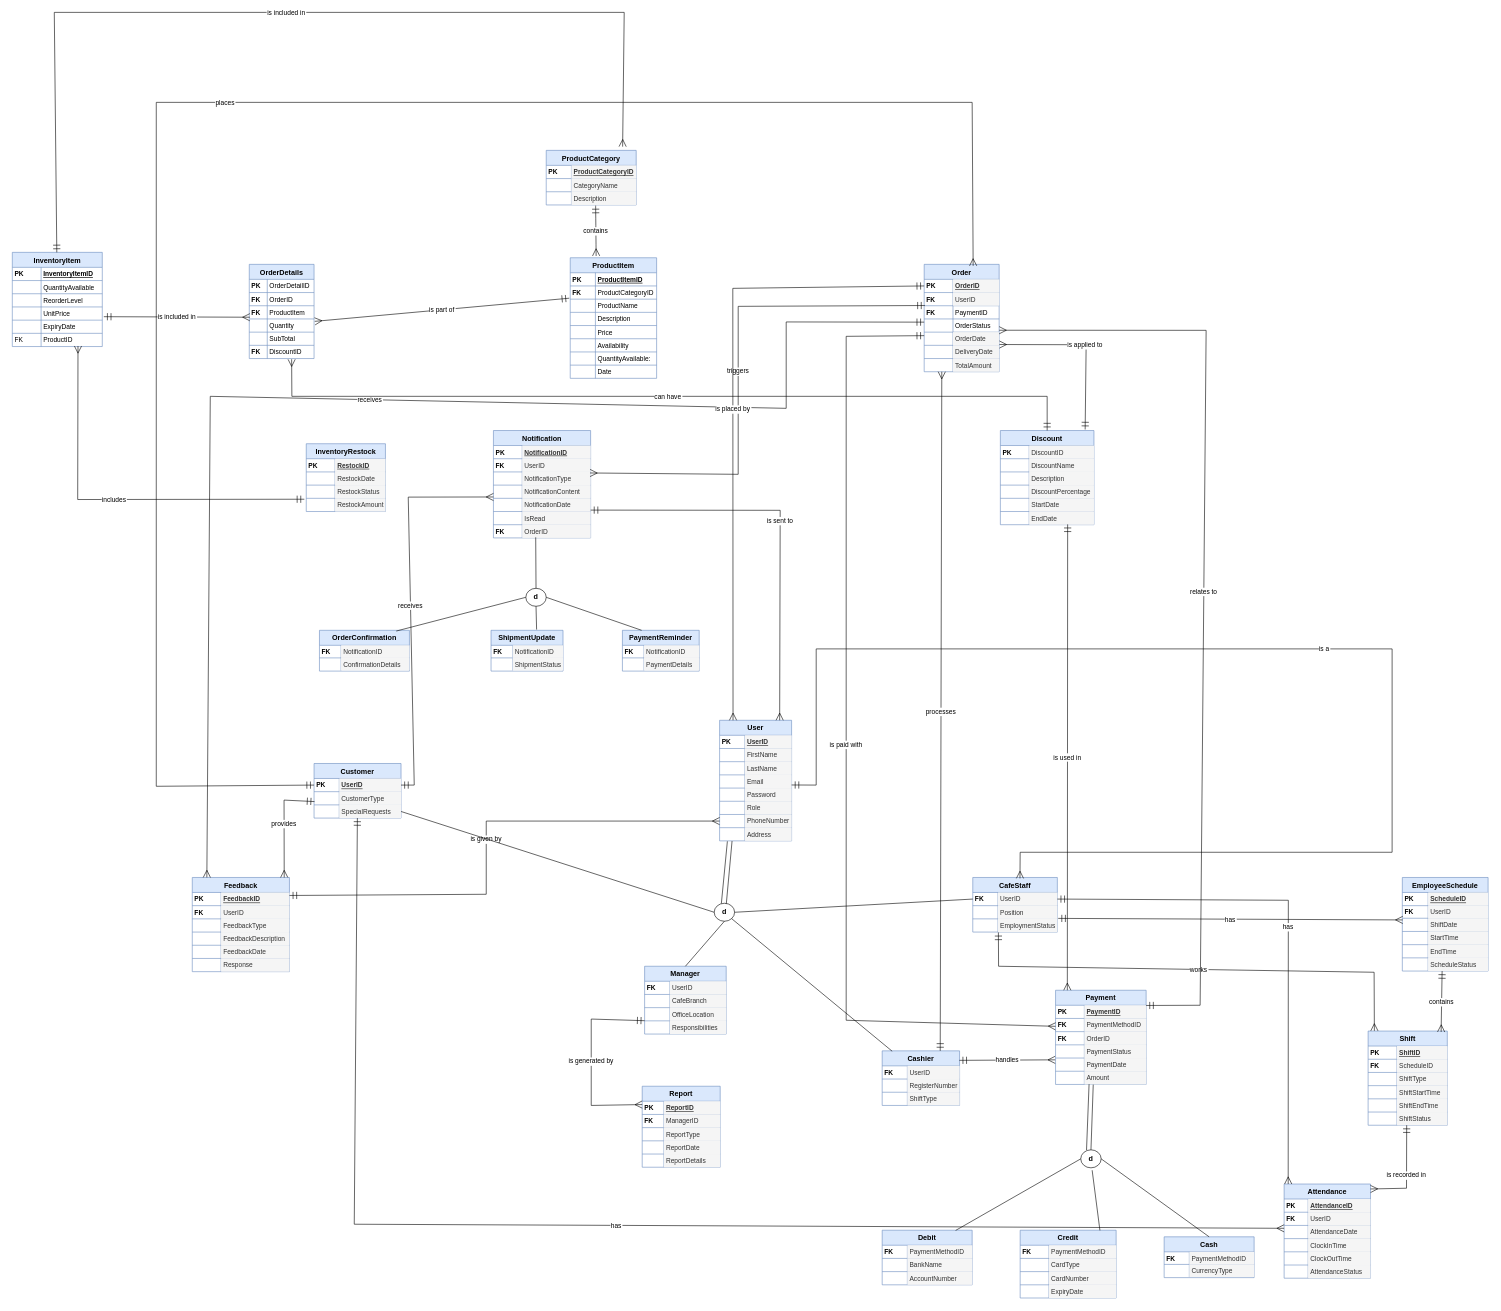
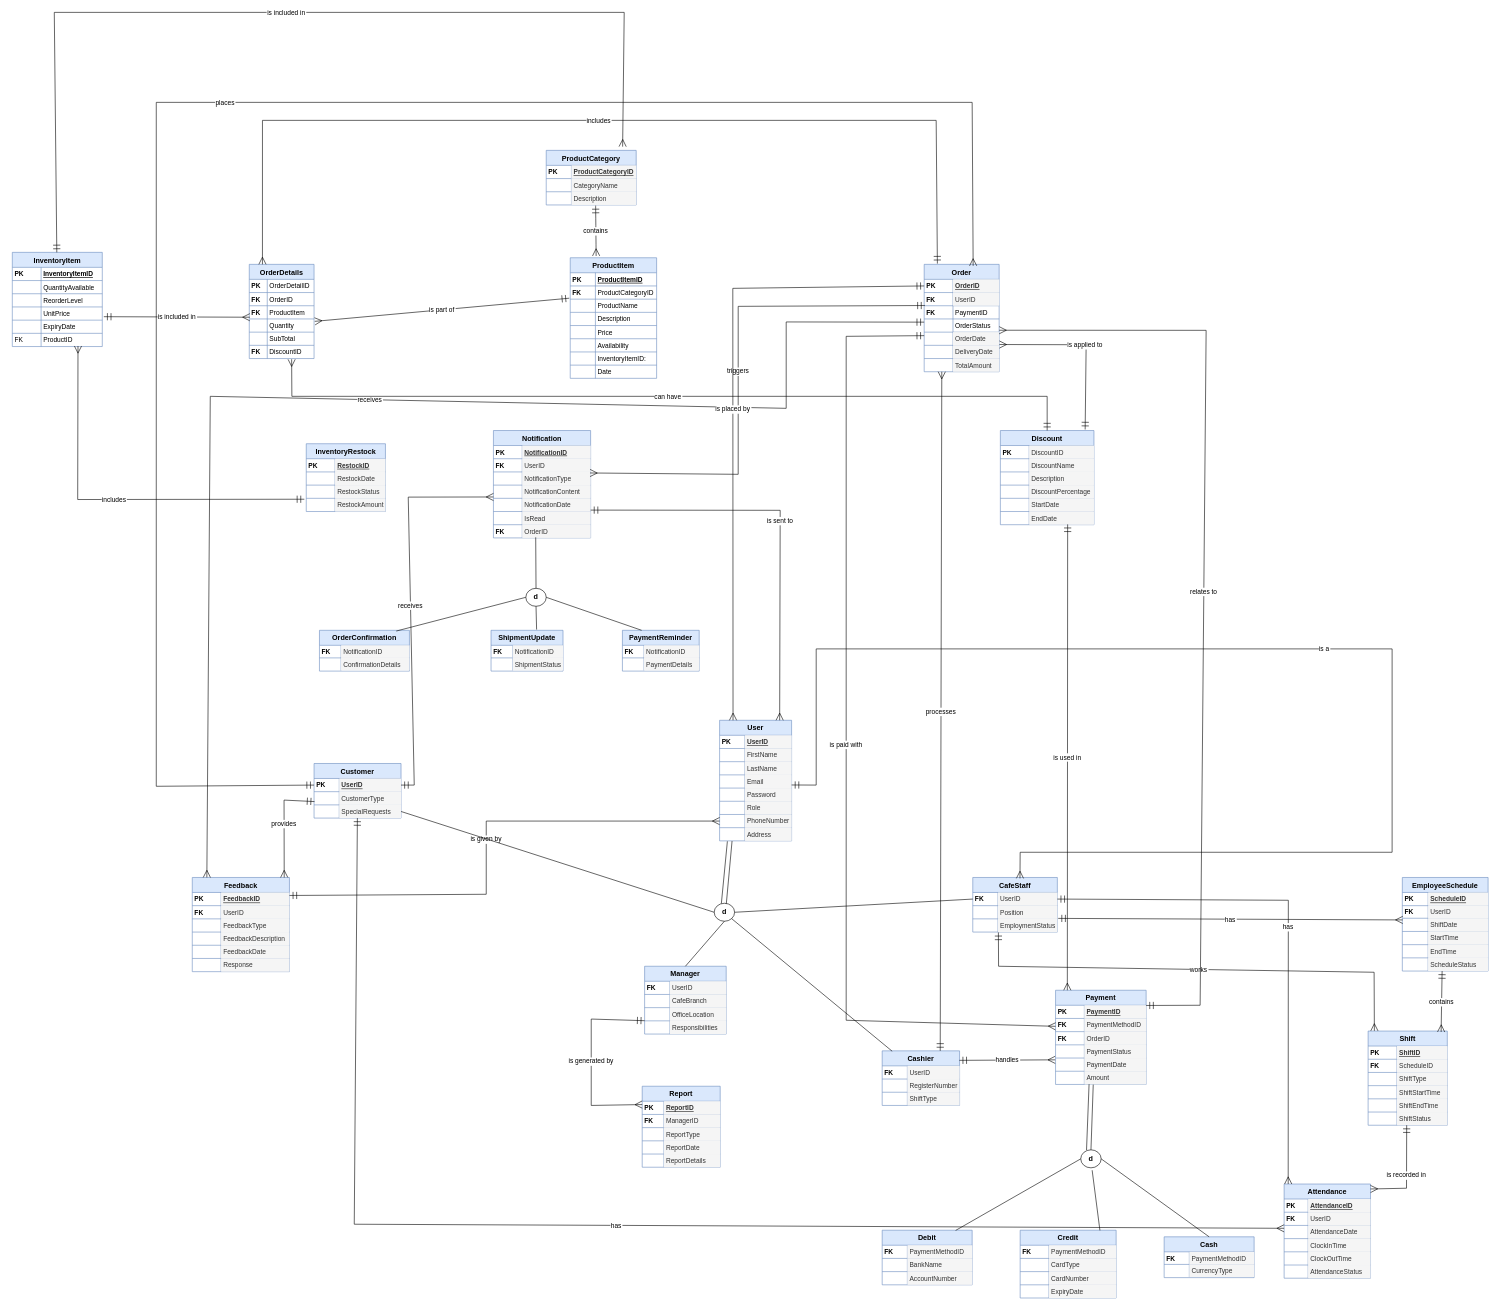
edge "OrderDetails" -- "Order": added, label "includes"
node "QuantityAvailable:": label "QuantityAvailable:" -> "InventoryItemID:"
